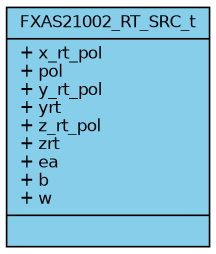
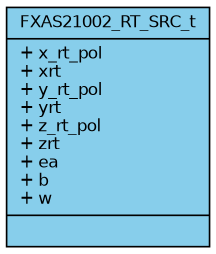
node "FXAS21002_RT_SRC_t": text "+ pol" -> "+ xrt"
